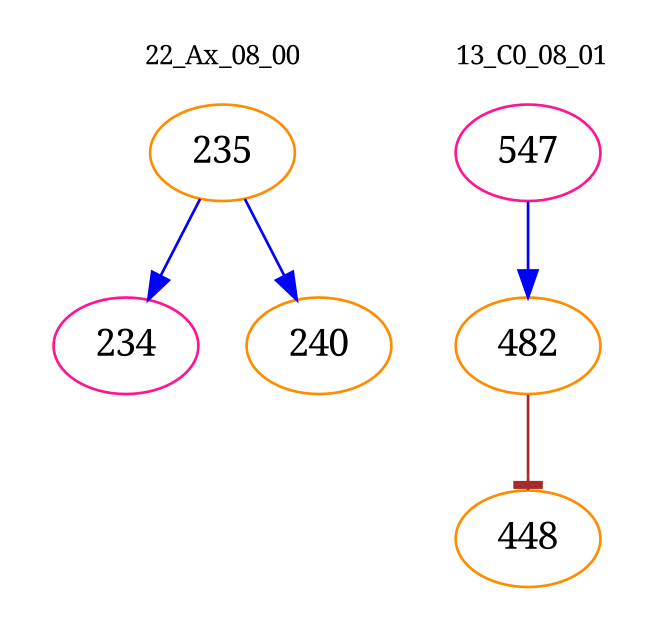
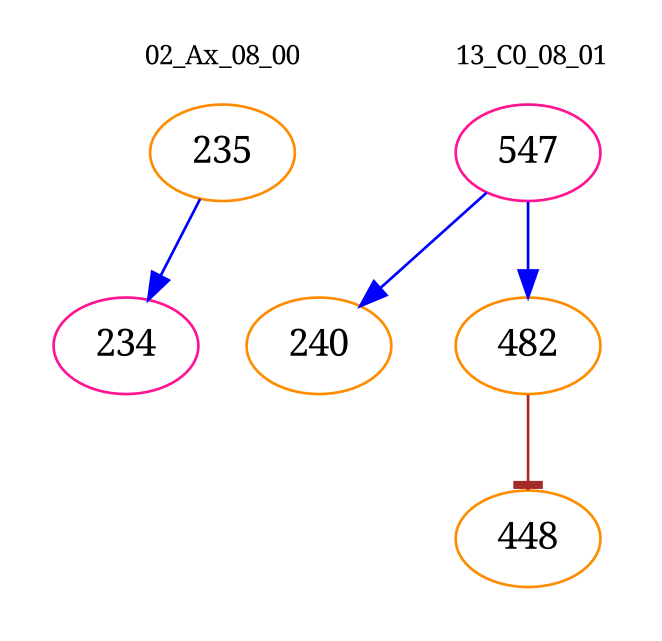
cluster "22_Ax_08_00": label "22_Ax_08_00" -> "02_Ax_08_00"
edge "235" -> "240": now "547" -> "240"
